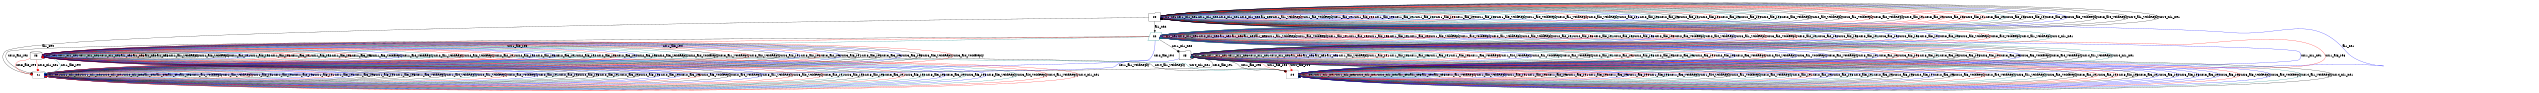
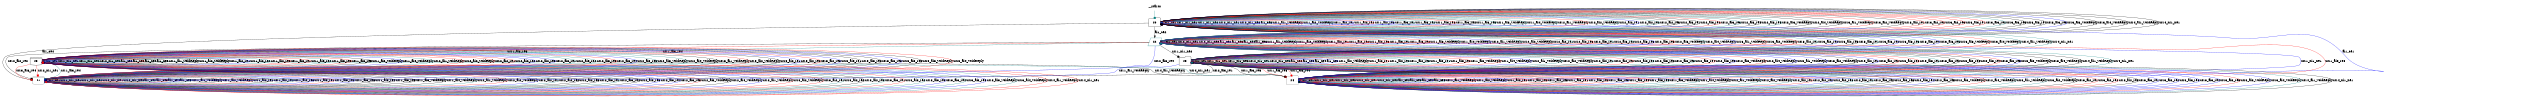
node "__start0": added
